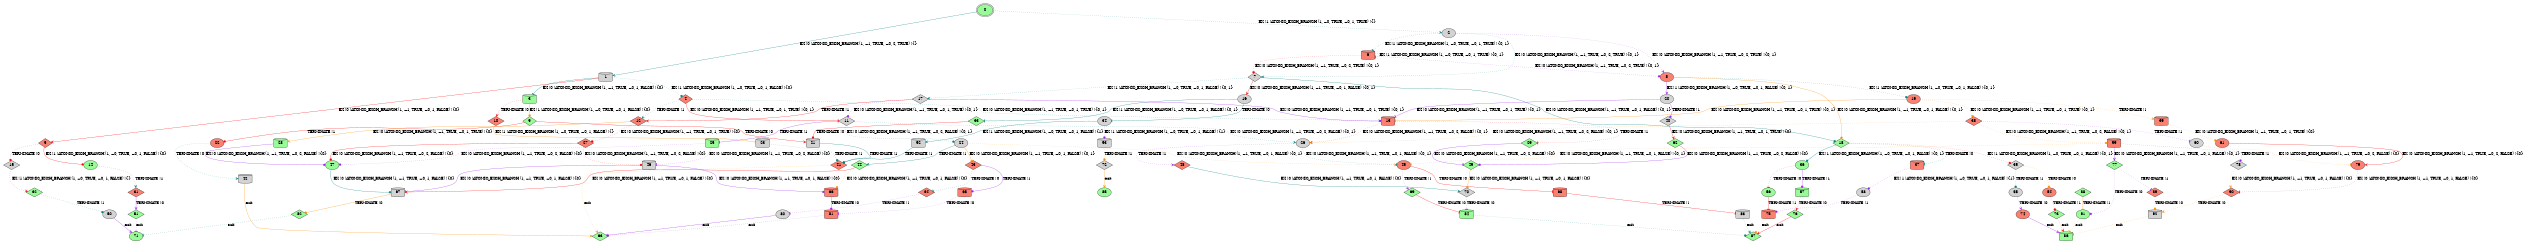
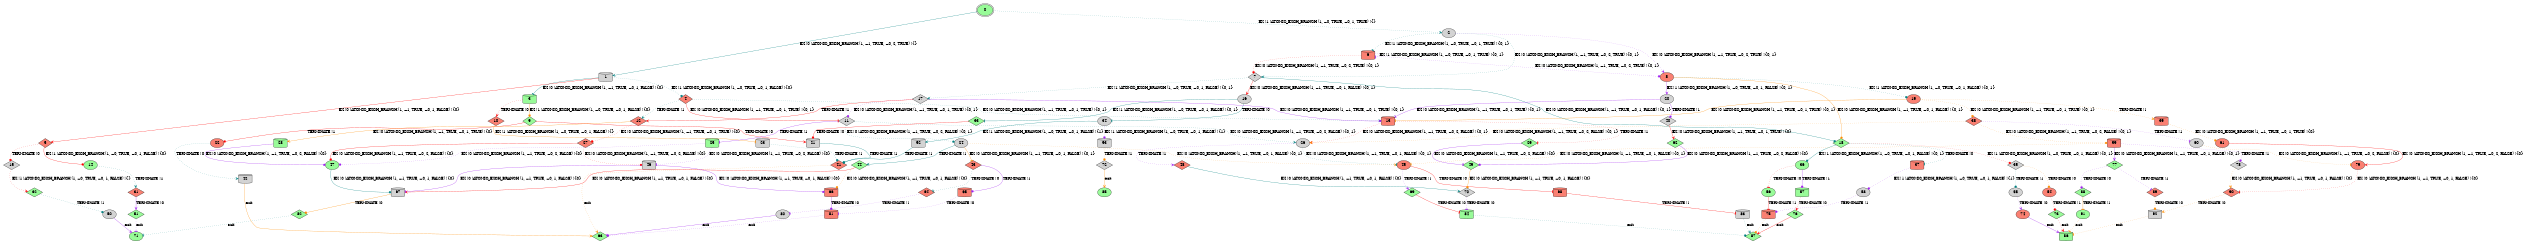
edge "77" -> "91": now "77" -> "88"
